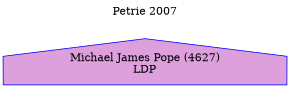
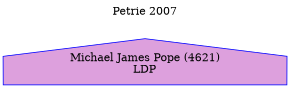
node "Michael James Pope (4627) LDP": label "Michael James Pope (4627) LDP" -> "Michael James Pope (4621) LDP"
